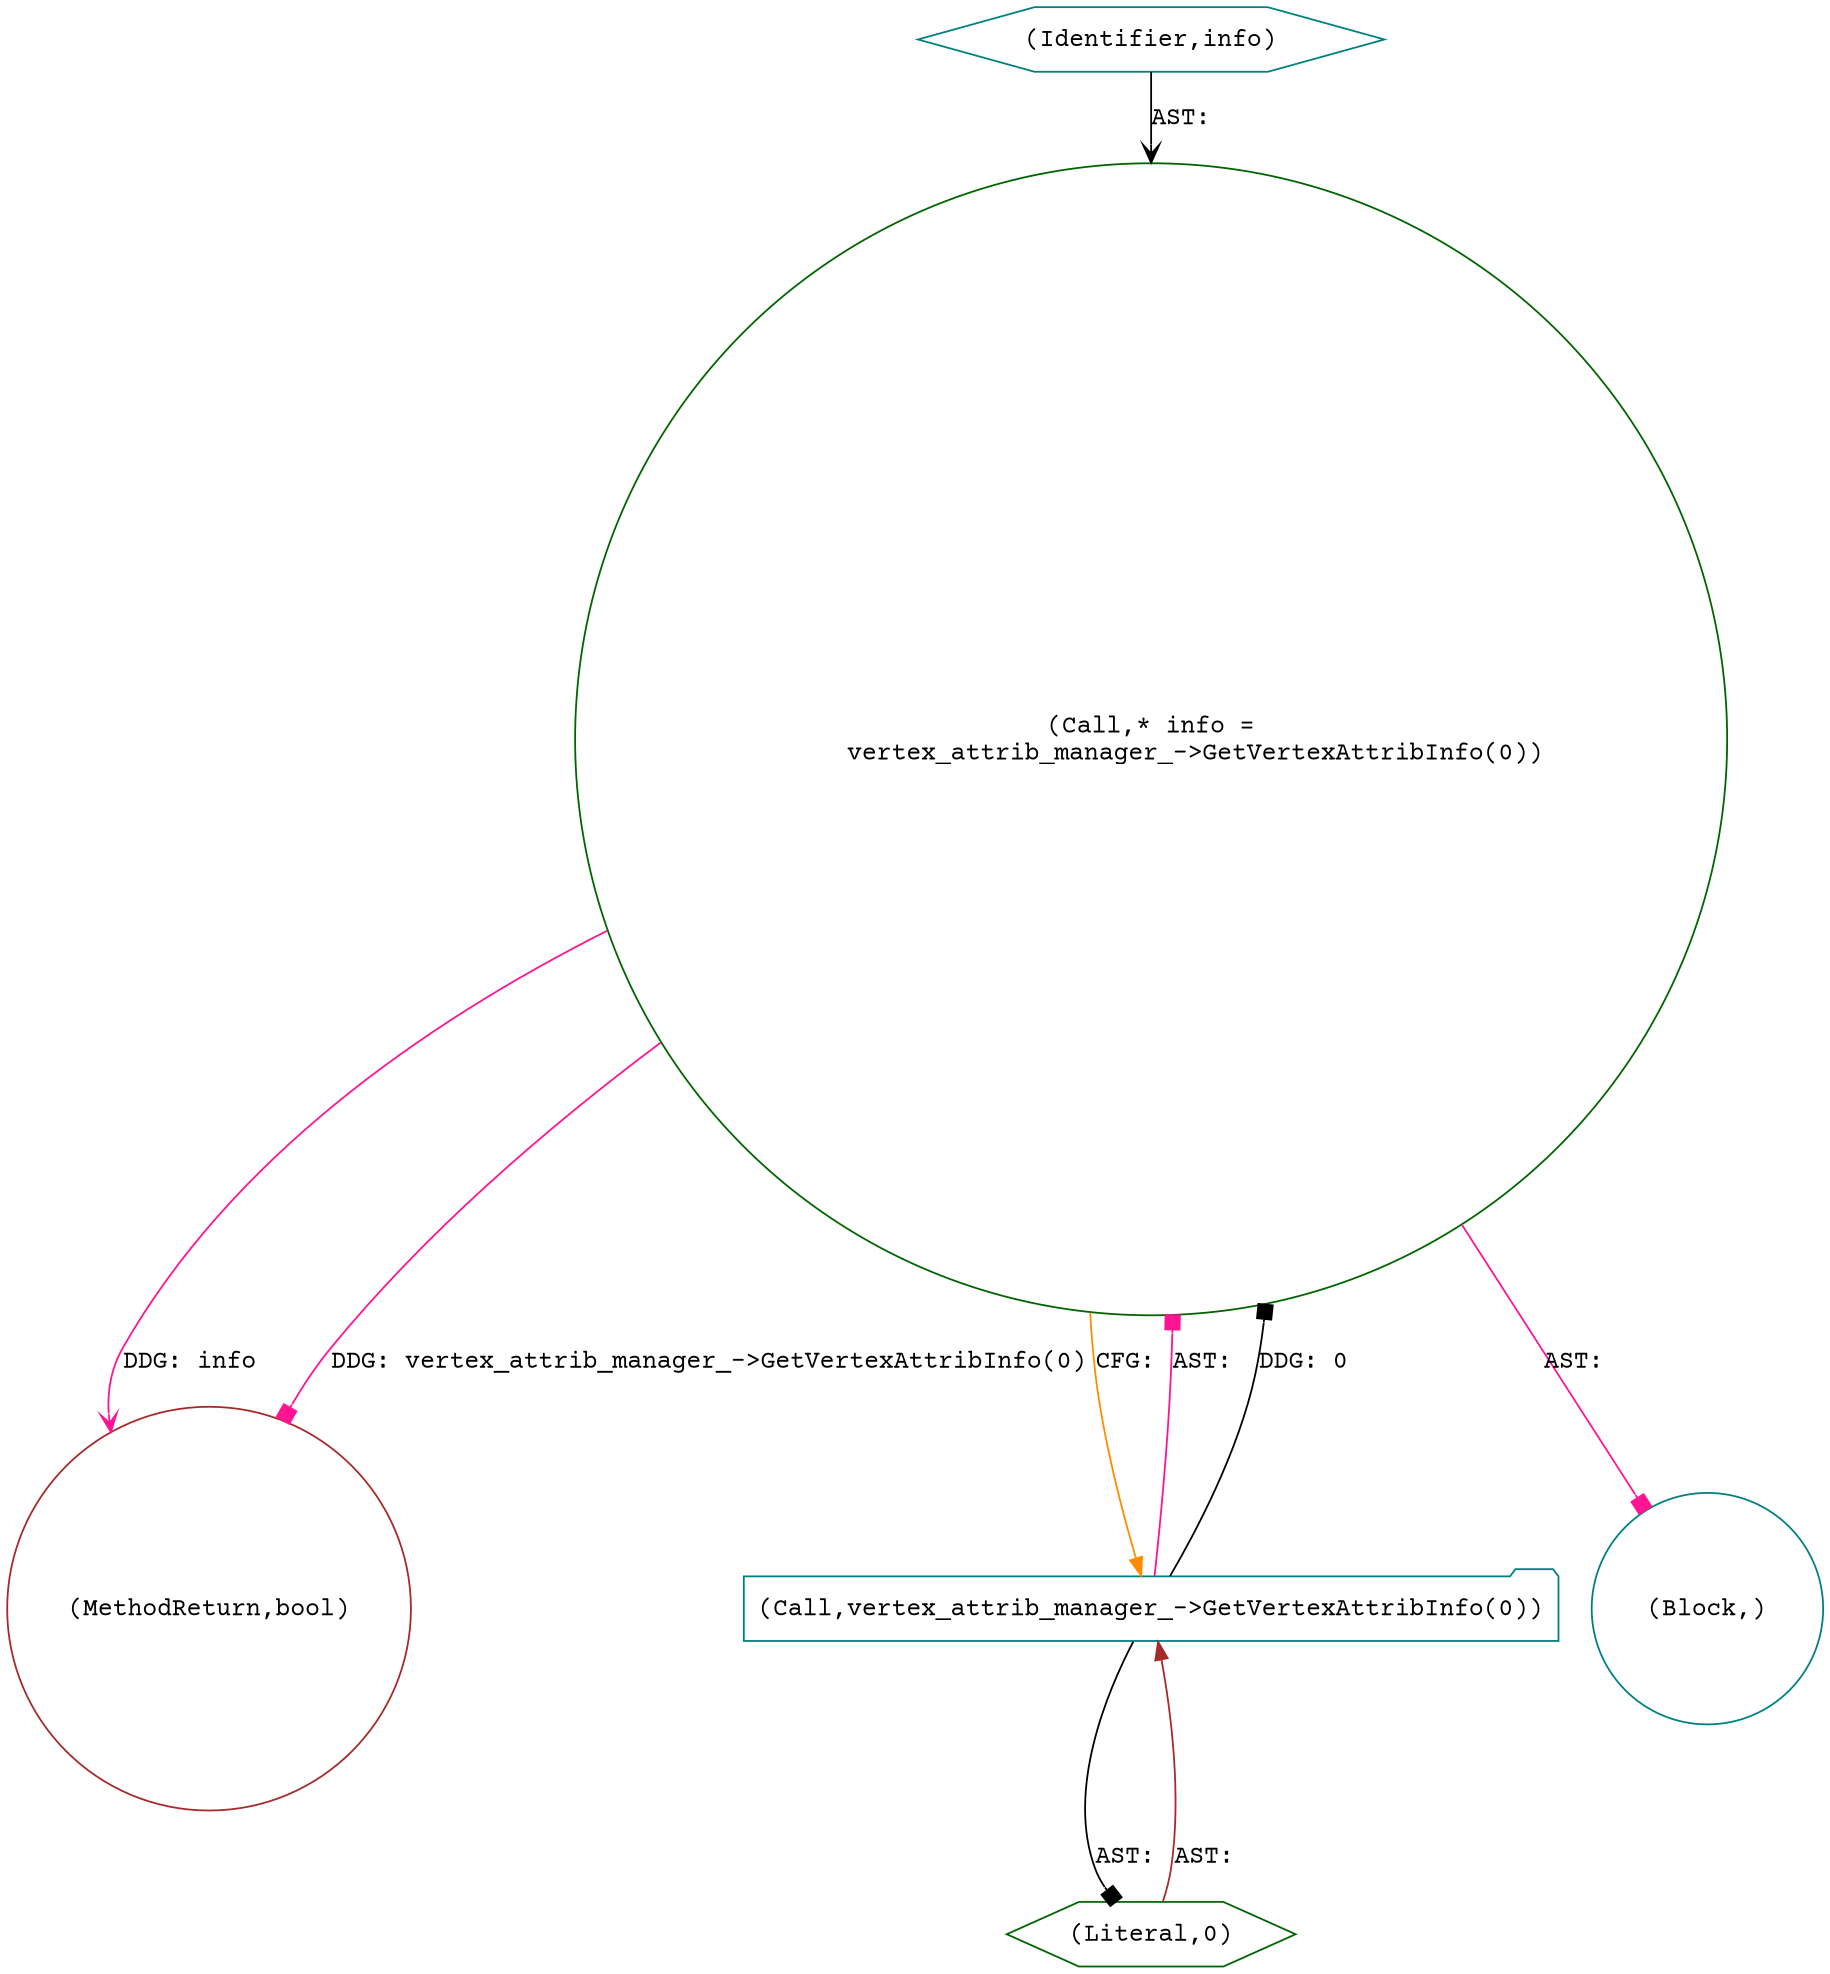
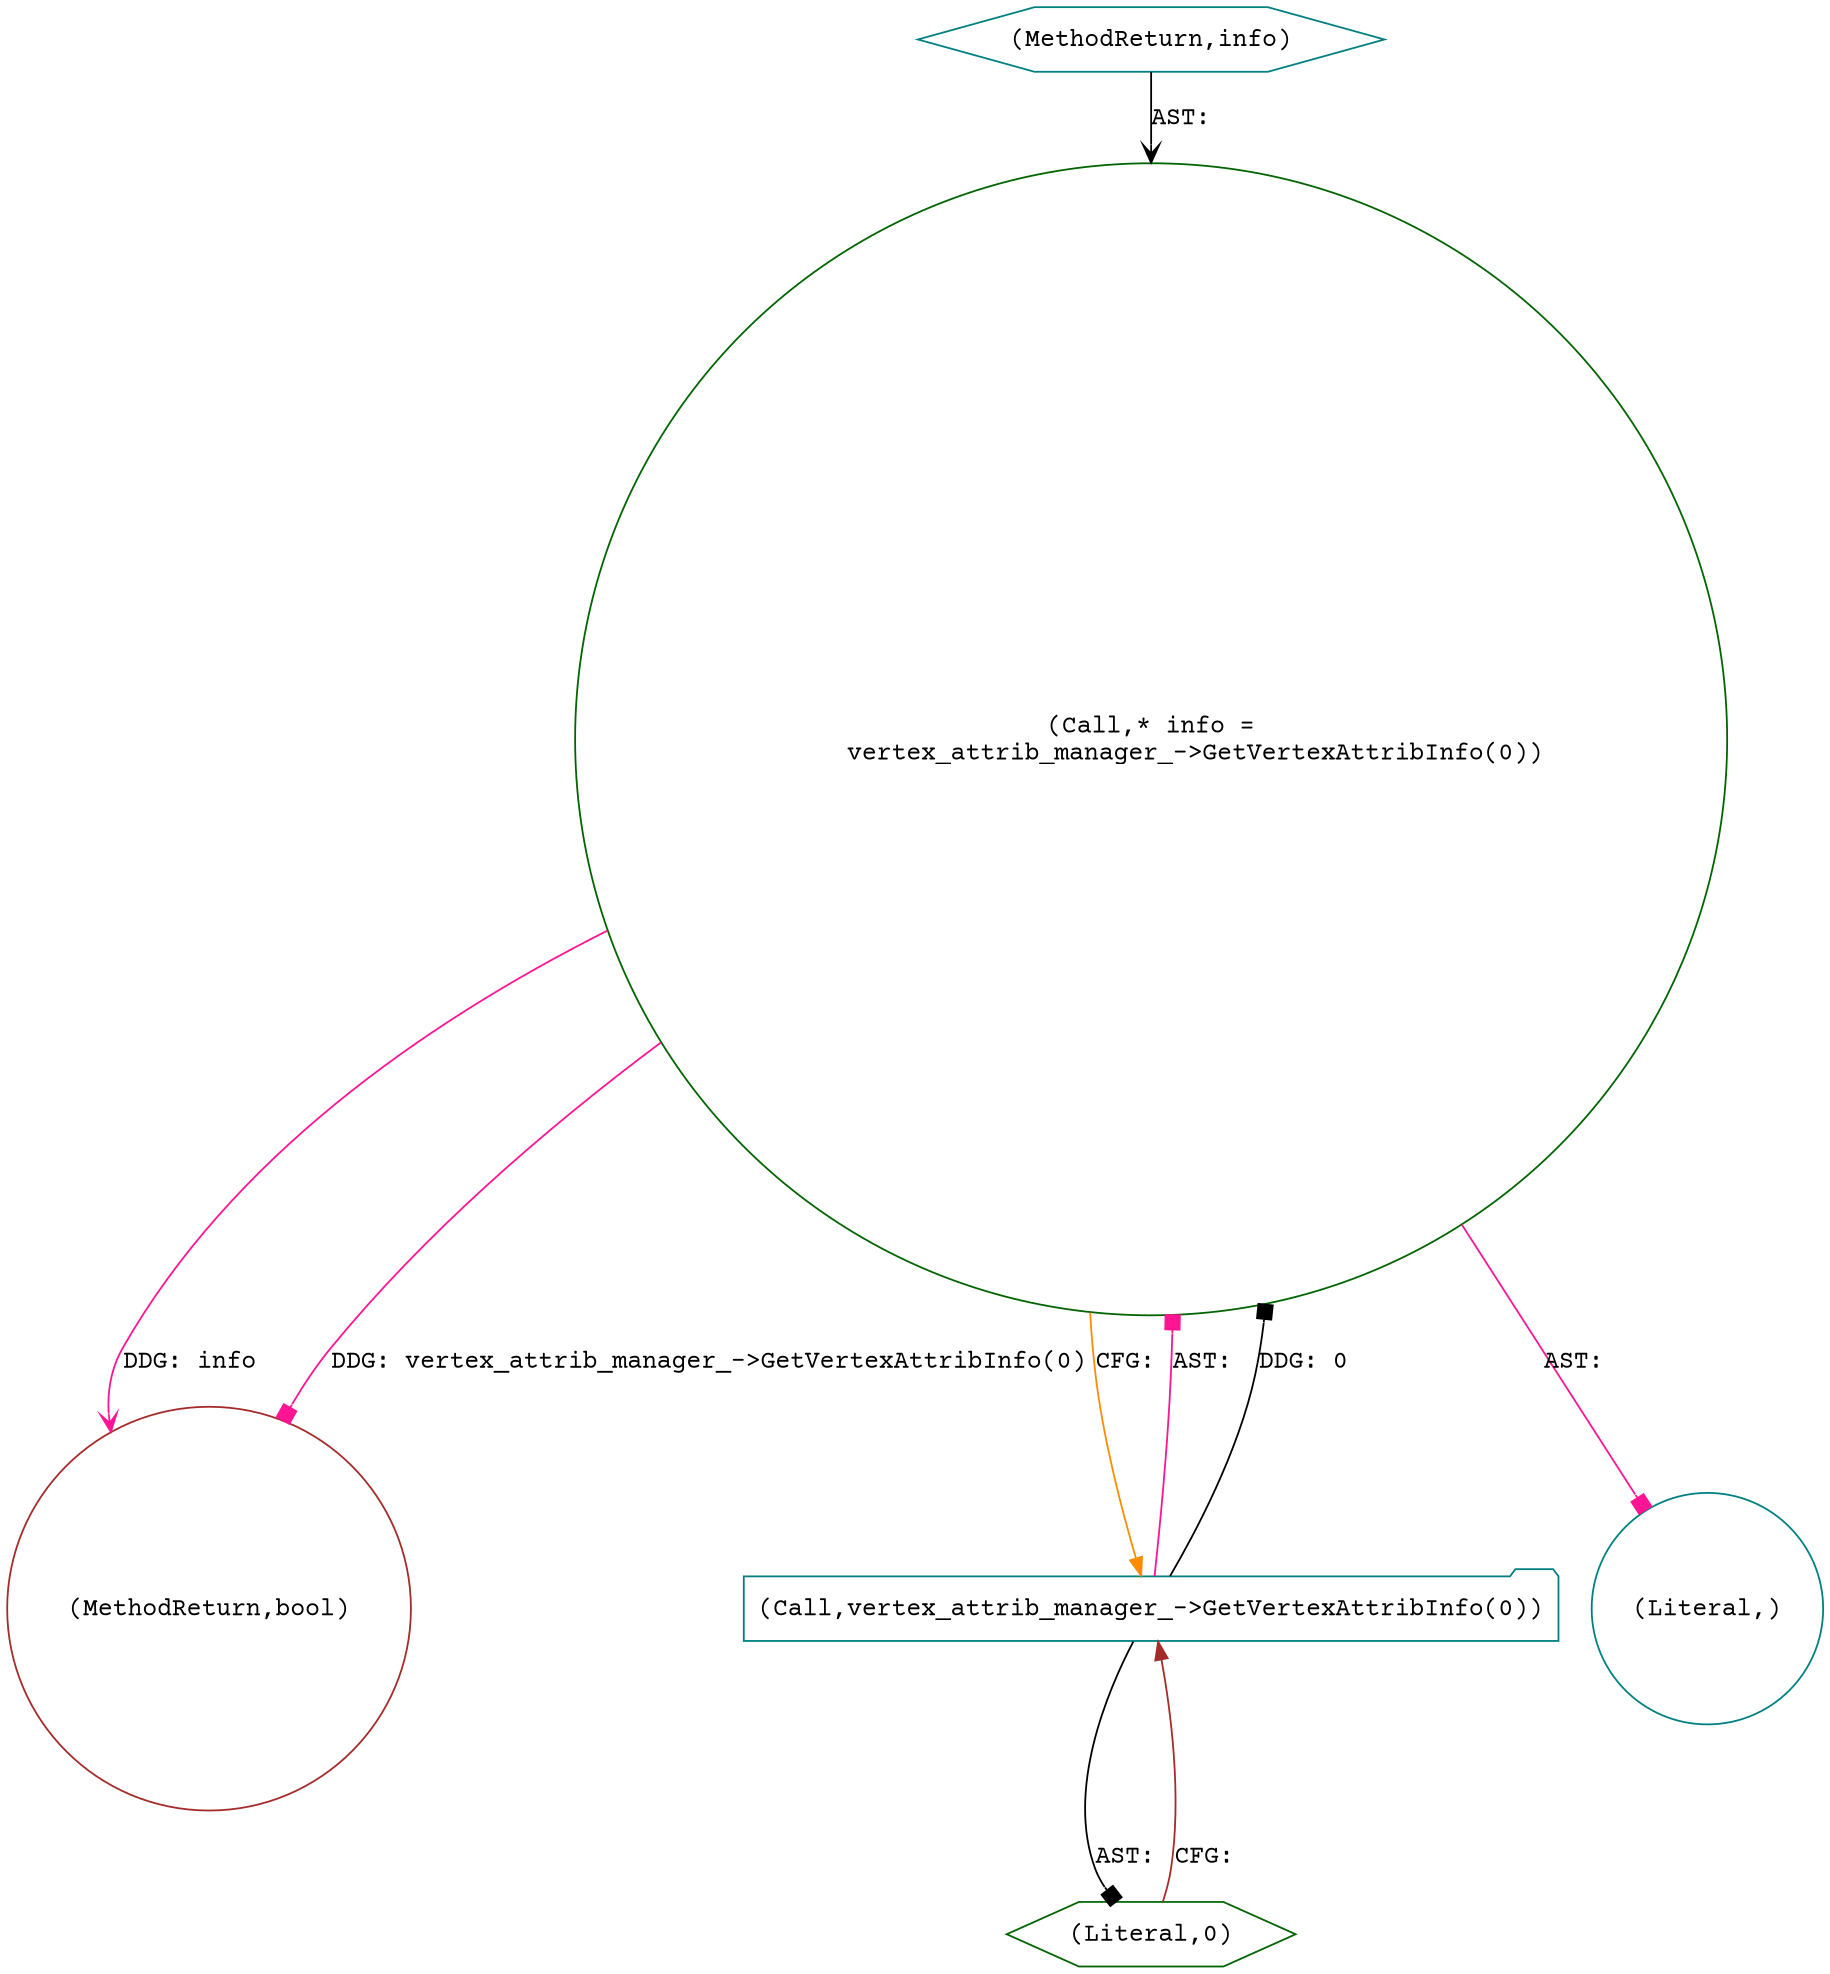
node "(Identifier,info)": label "(Identifier,info)" -> "(MethodReturn,info)"
node "(Block,)": label "(Block,)" -> "(Literal,)"
edge "(Literal,0)" -> "(Call,vertex_attrib_manager_->GetVertexAttribInfo(0))": label "AST: " -> "CFG: "
